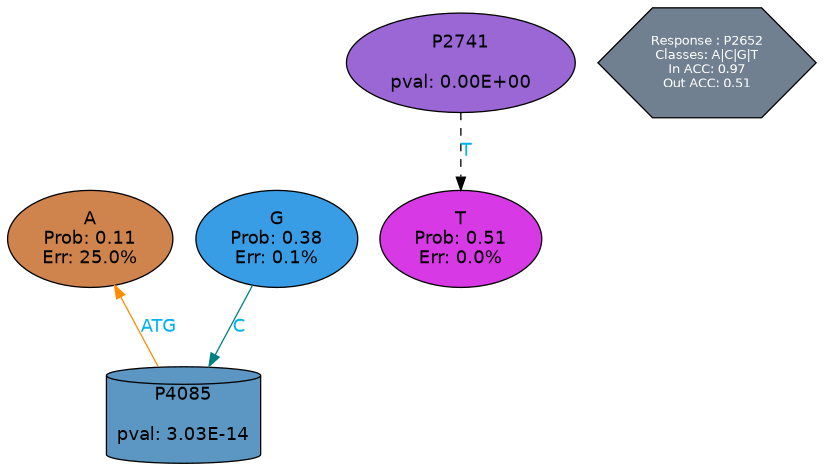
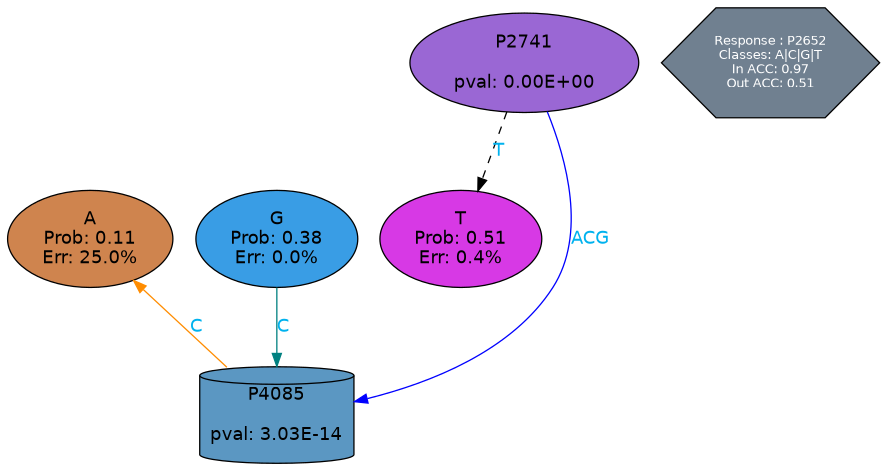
node "G Prob: 0.38 Err: 0.1%": label "G Prob: 0.38 Err: 0.1%" -> "G Prob: 0.38 Err: 0.0%"
node "T Prob: 0.51 Err: 0.0%": label "T Prob: 0.51 Err: 0.0%" -> "T Prob: 0.51 Err: 0.4%"
edge "P2741 pval: 0.00E+00" -> "P4085 pval: 3.03E-14": added, label "ACG"
edge "P4085 pval: 3.03E-14" -> "A Prob: 0.11 Err: 25.0%": label "ATG" -> "C"
